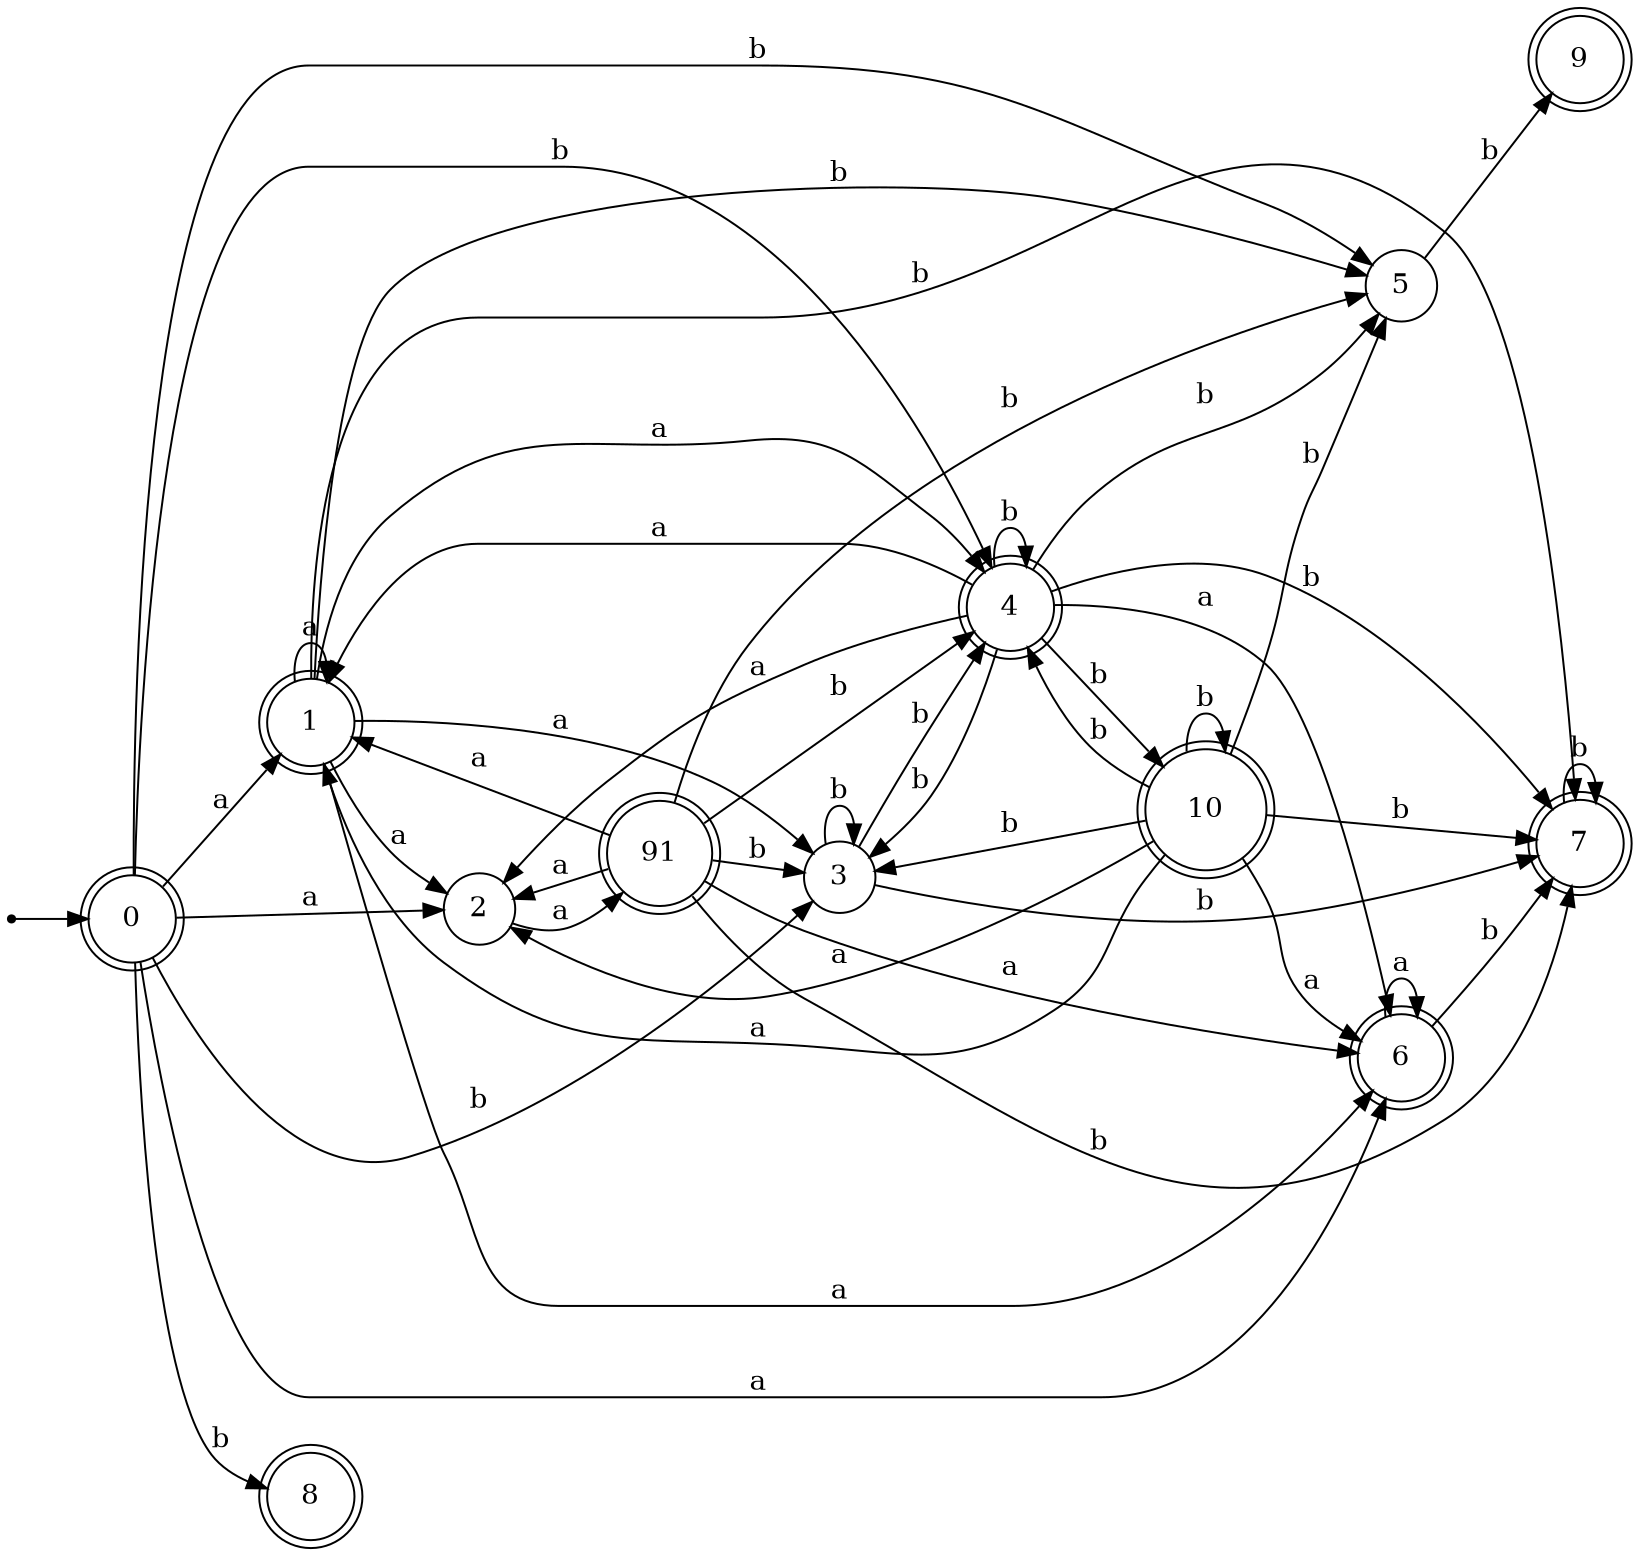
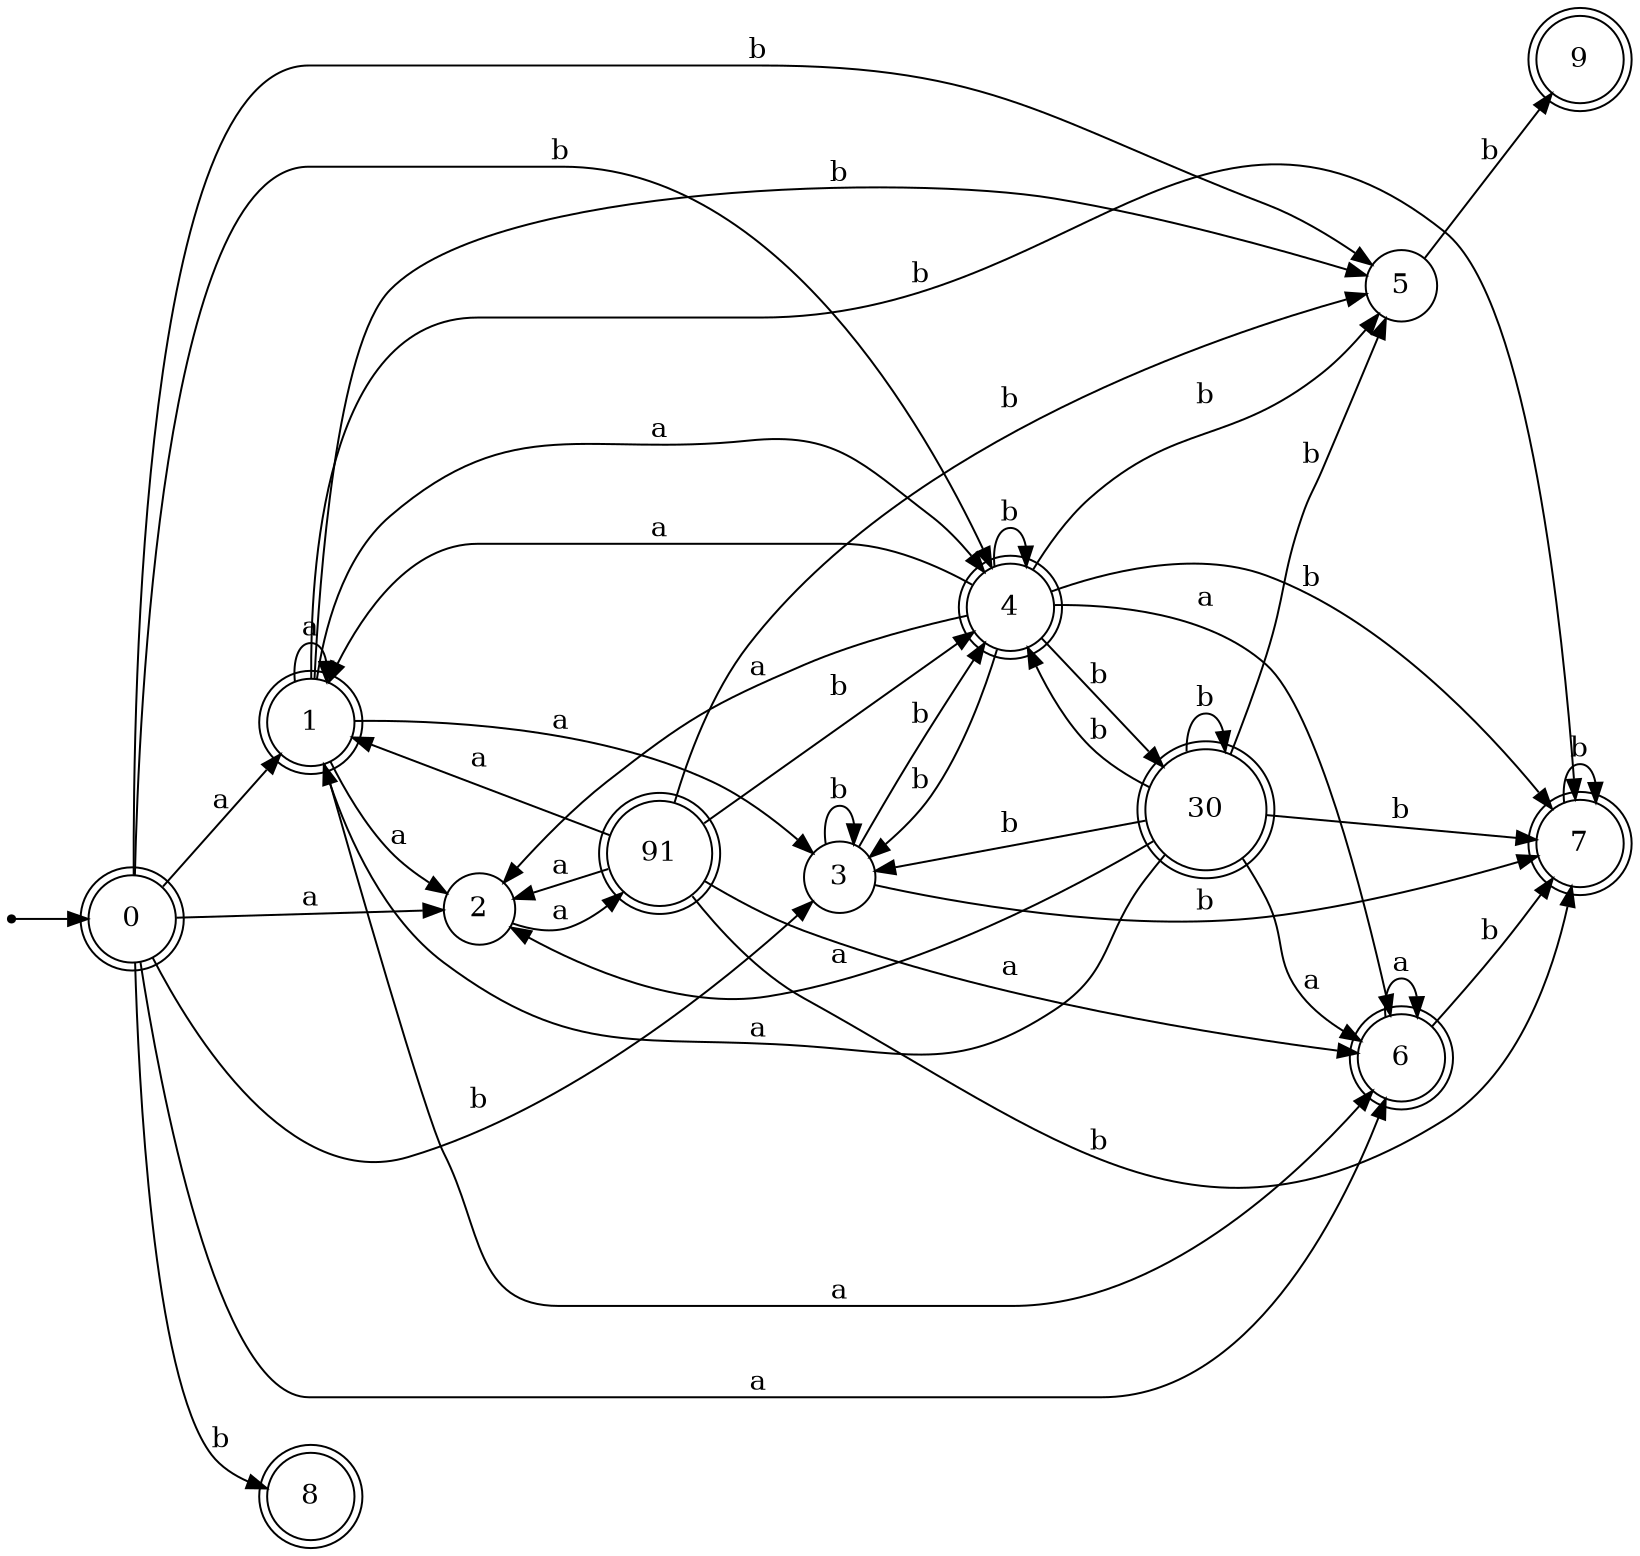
node "10": label "10" -> "30"
edge "91" -> "3": removed, label "b"
